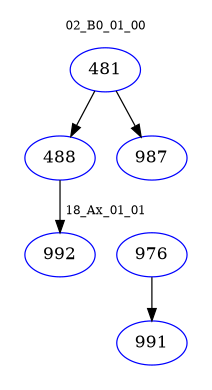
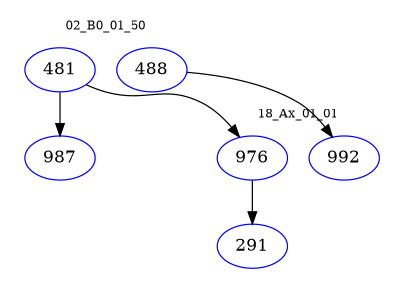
cluster "02_B0_01_00": label "02_B0_01_00" -> "02_B0_01_50"
edge "481" -> "488": now "481" -> "976"
node "991": label "991" -> "291"
